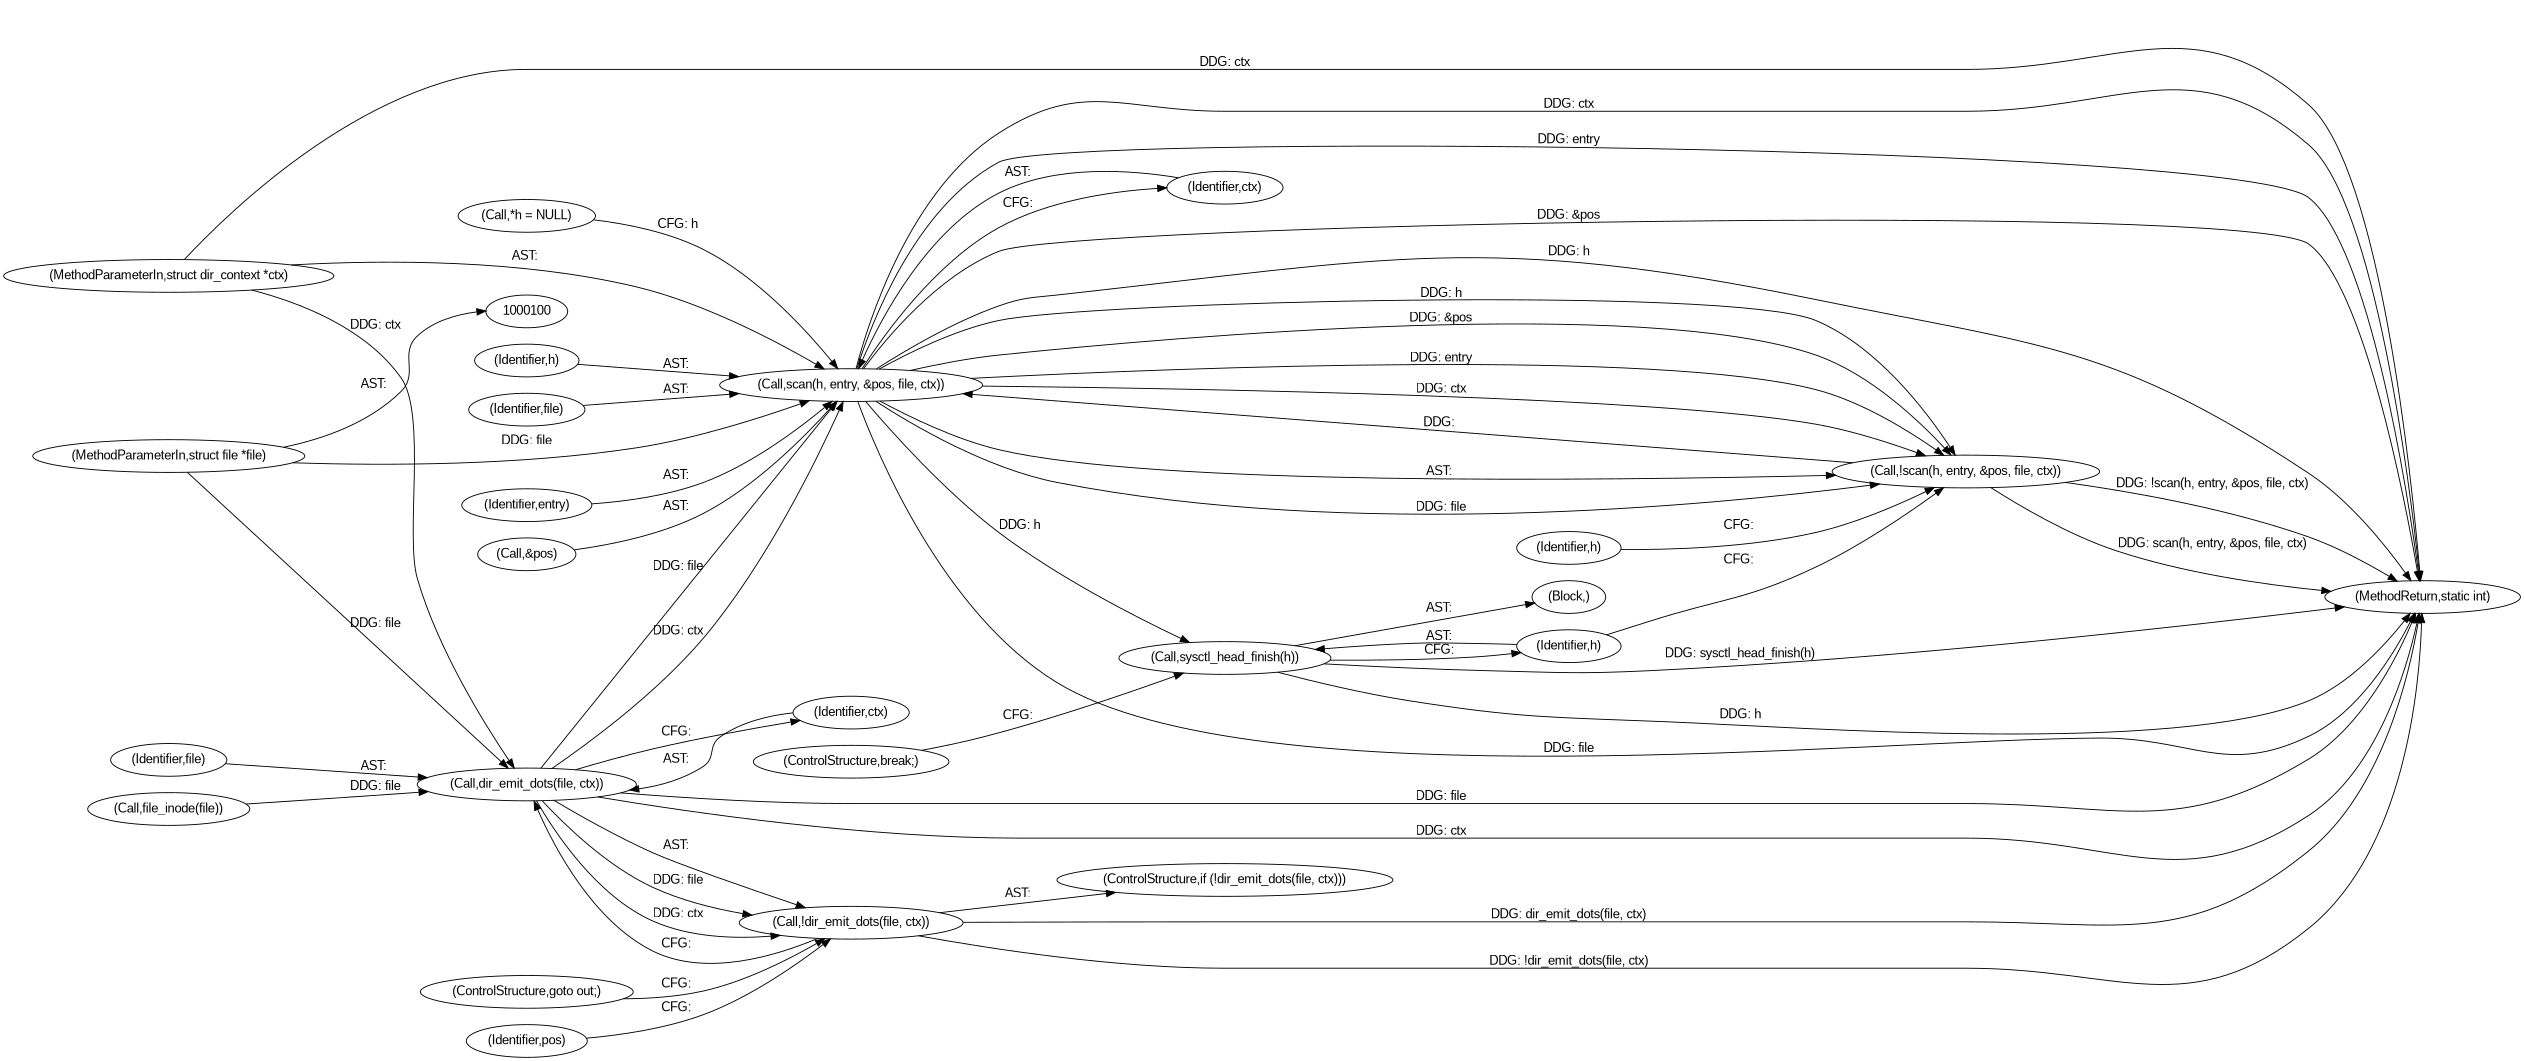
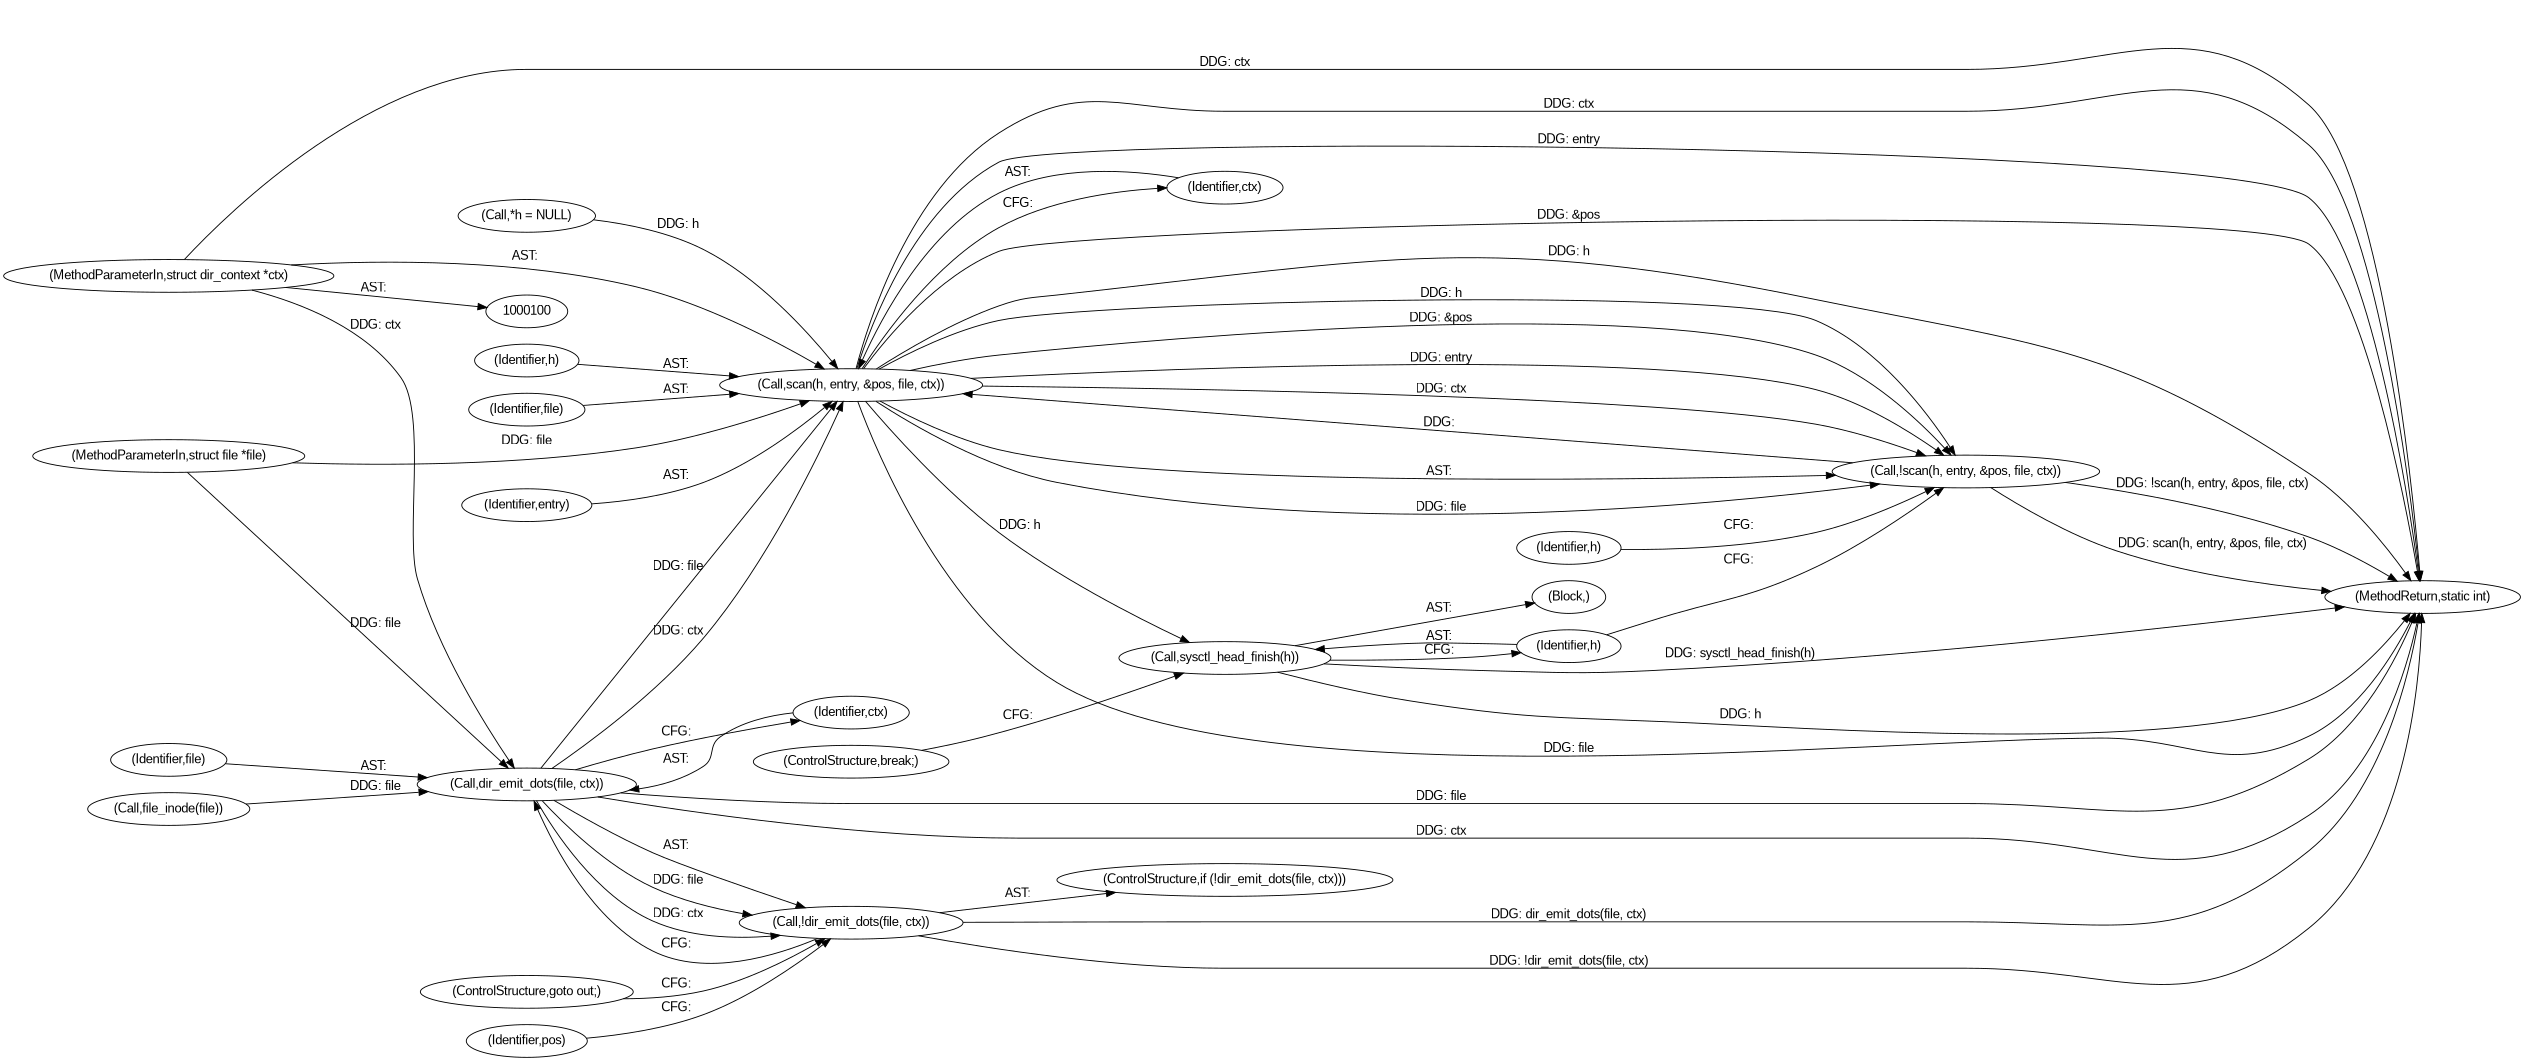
edge "(Call,*h = NULL)" -> "(Call,scan(h, entry, &pos, file, ctx))": label "CFG: h" -> "DDG: h"
edge "(MethodParameterIn,struct file *file)" -> "1000100": now "(MethodParameterIn,struct dir_context *ctx)" -> "1000100"
node "(Call,&pos)": removed
